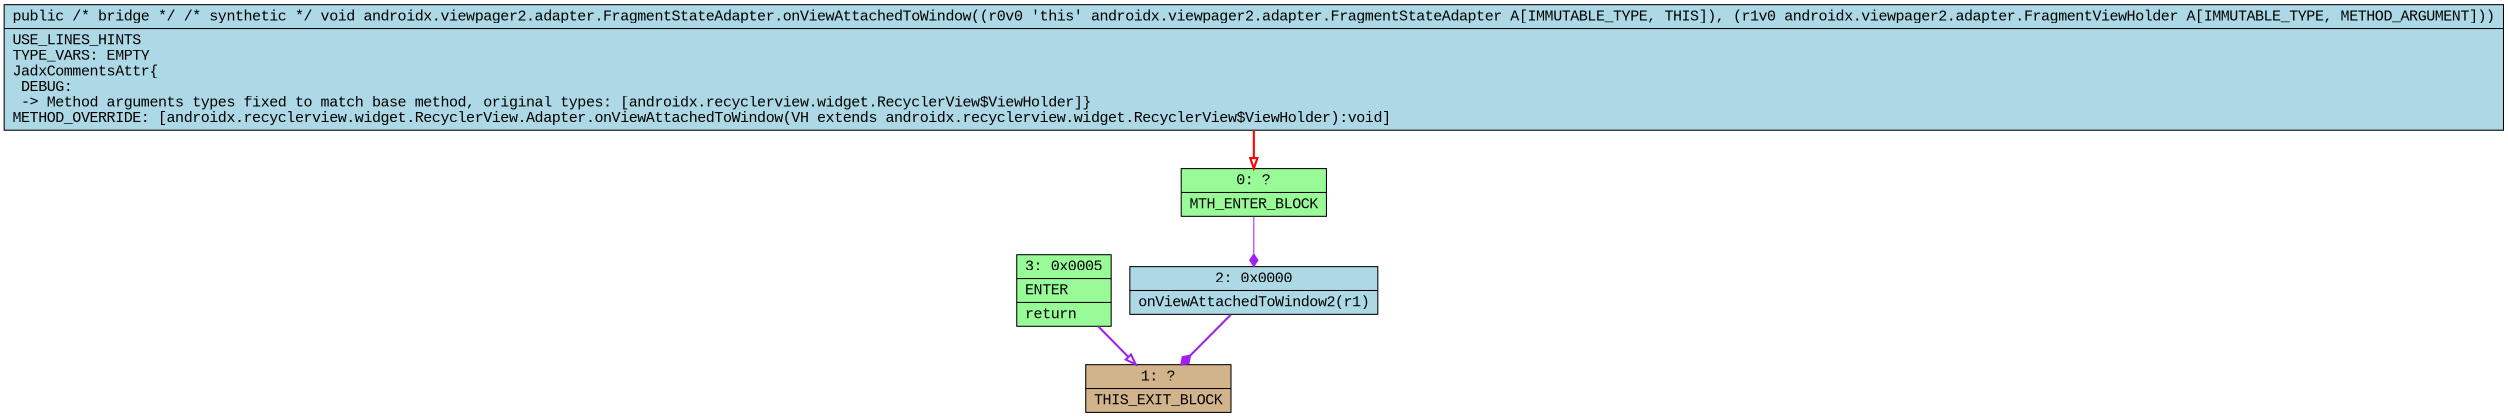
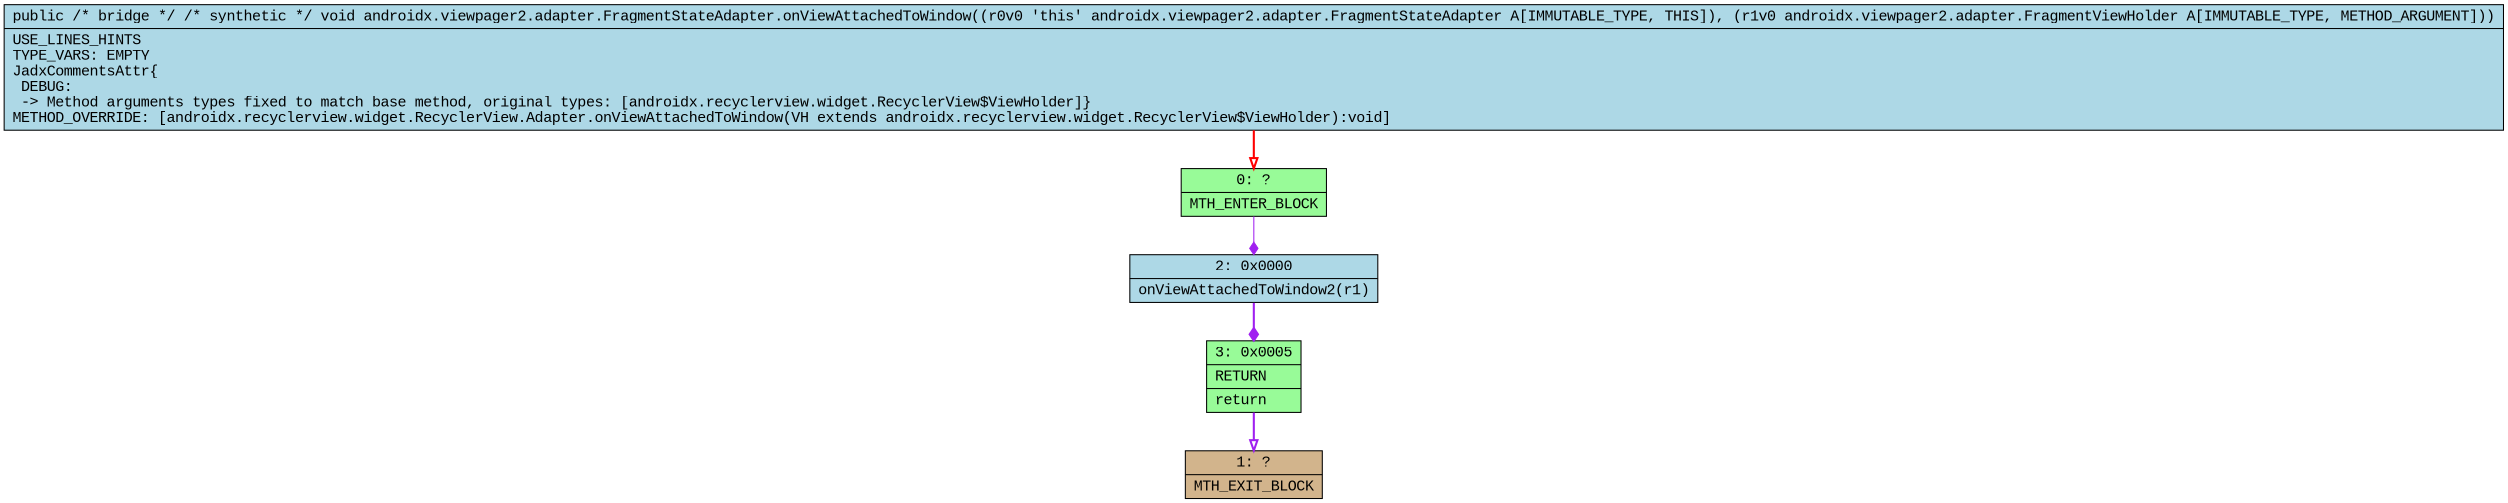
node "3: 0x0005": text "ENTER" -> "RETURN"
edge "2: 0x0000" -> "1: ?": now "2: 0x0000" -> "3: 0x0005"
node "1: ?": text "THIS_EXIT_BLOCK" -> "MTH_EXIT_BLOCK"
